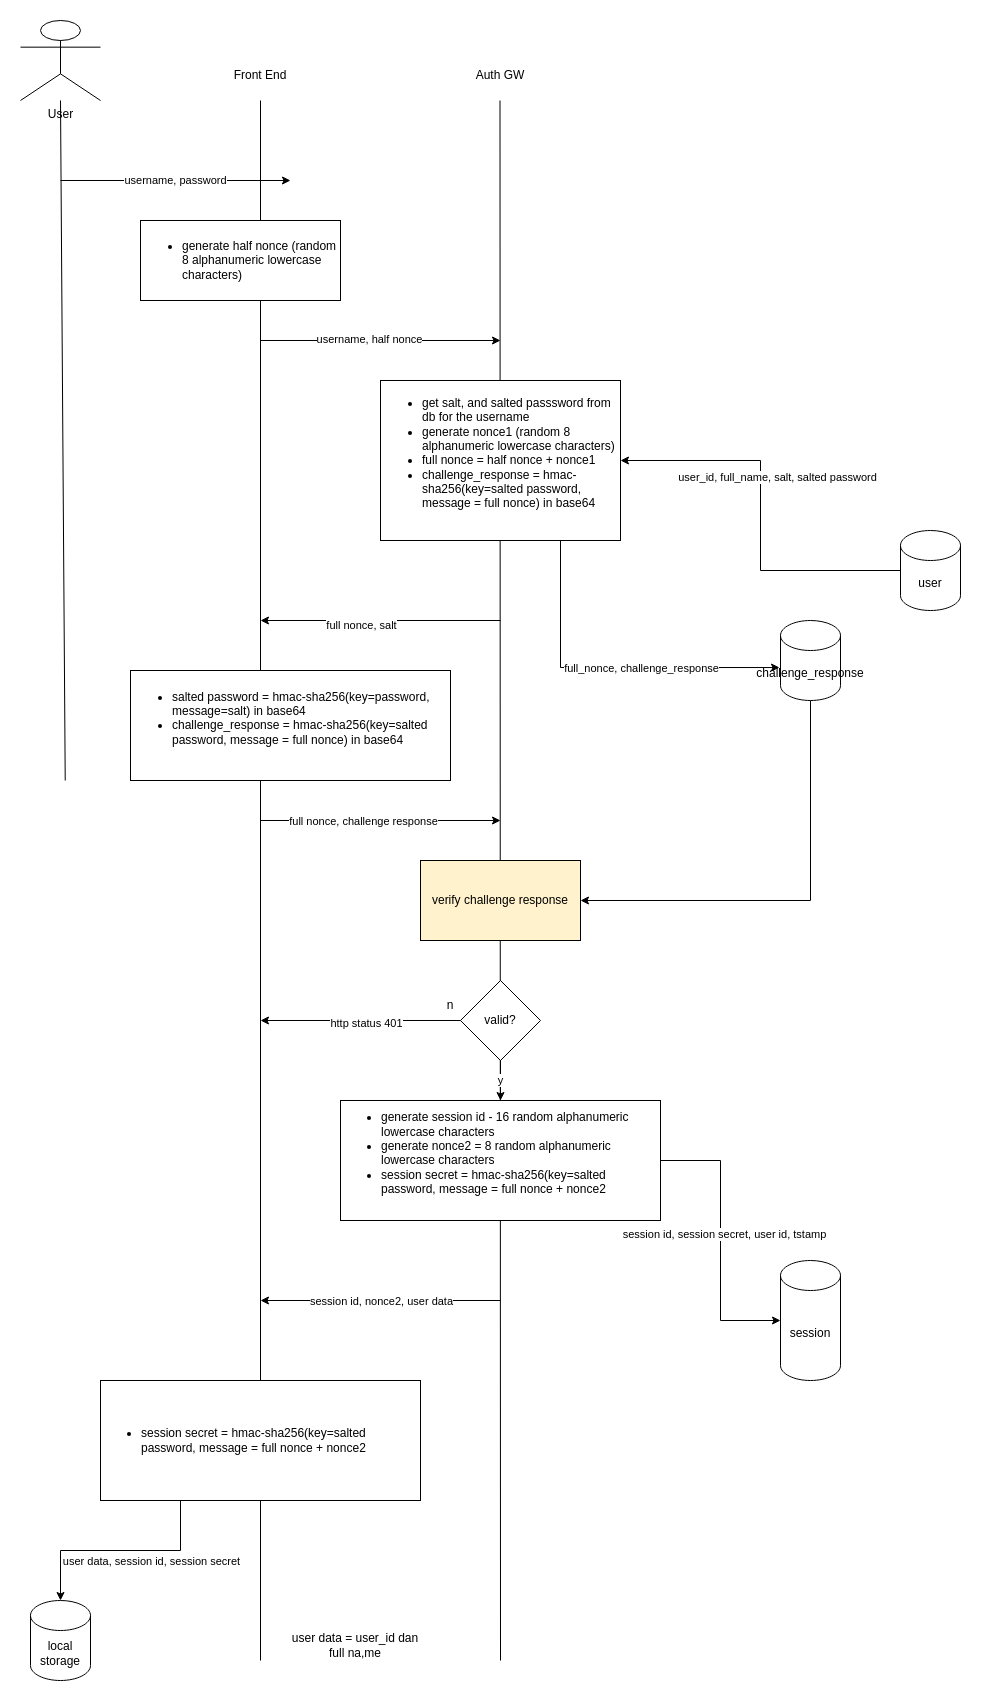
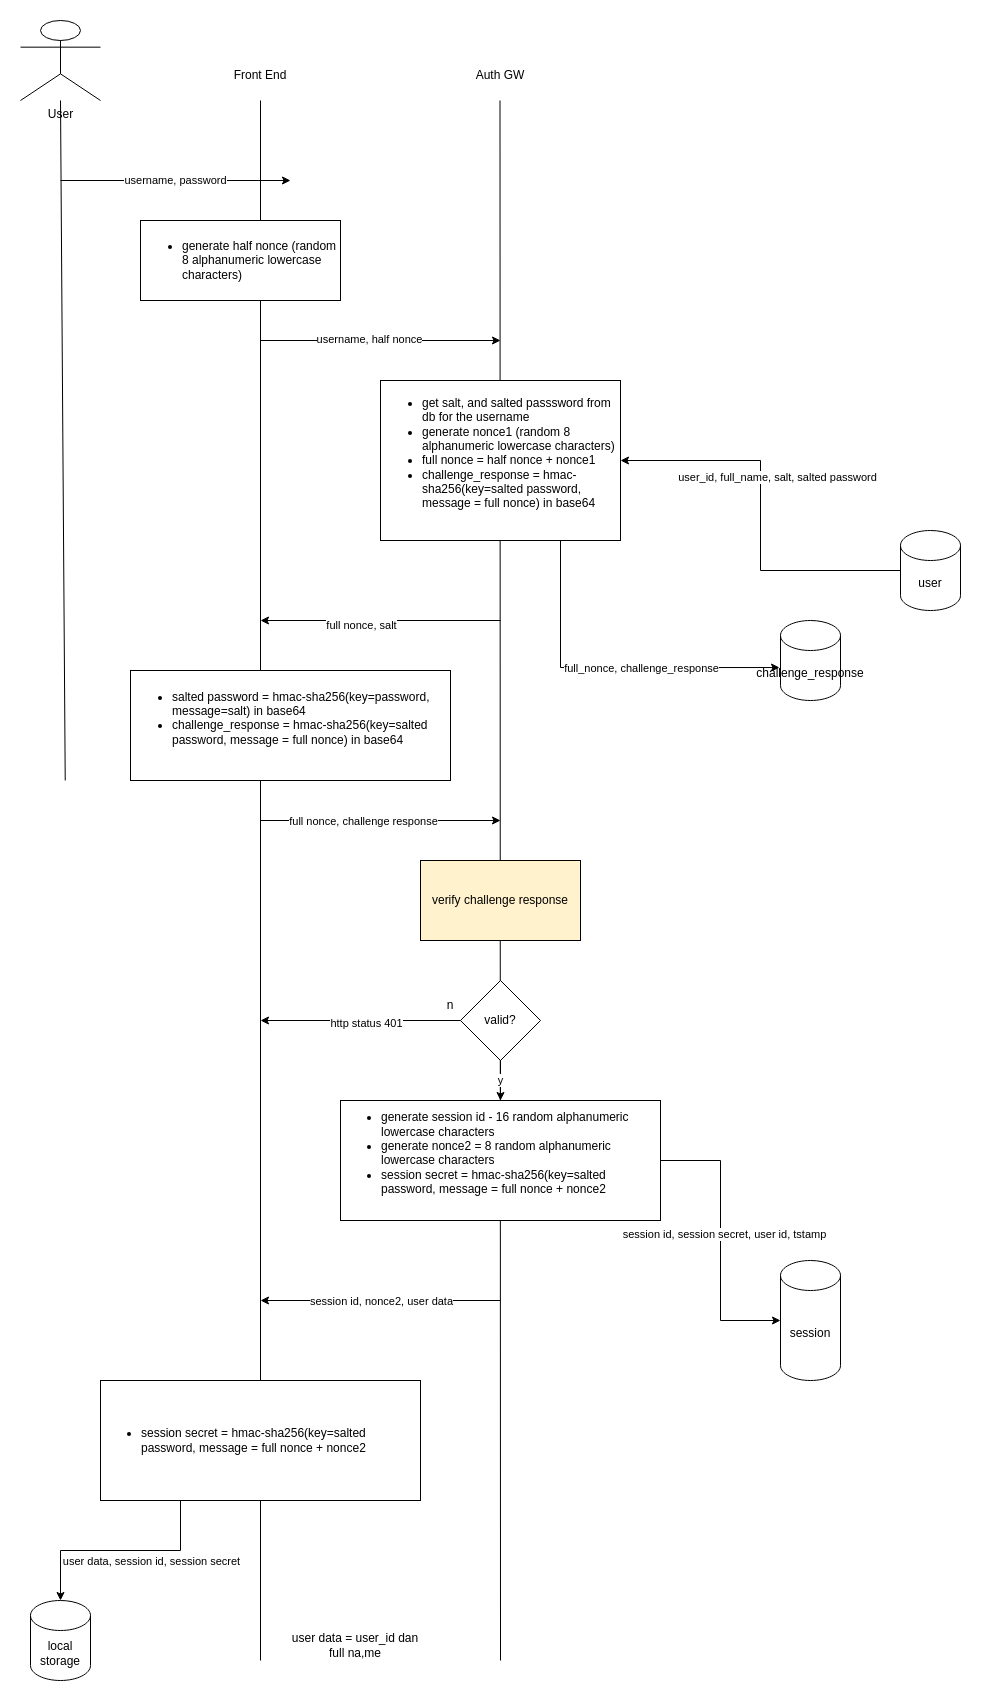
edge "challenge_response" -> "verify challenge response": removed
